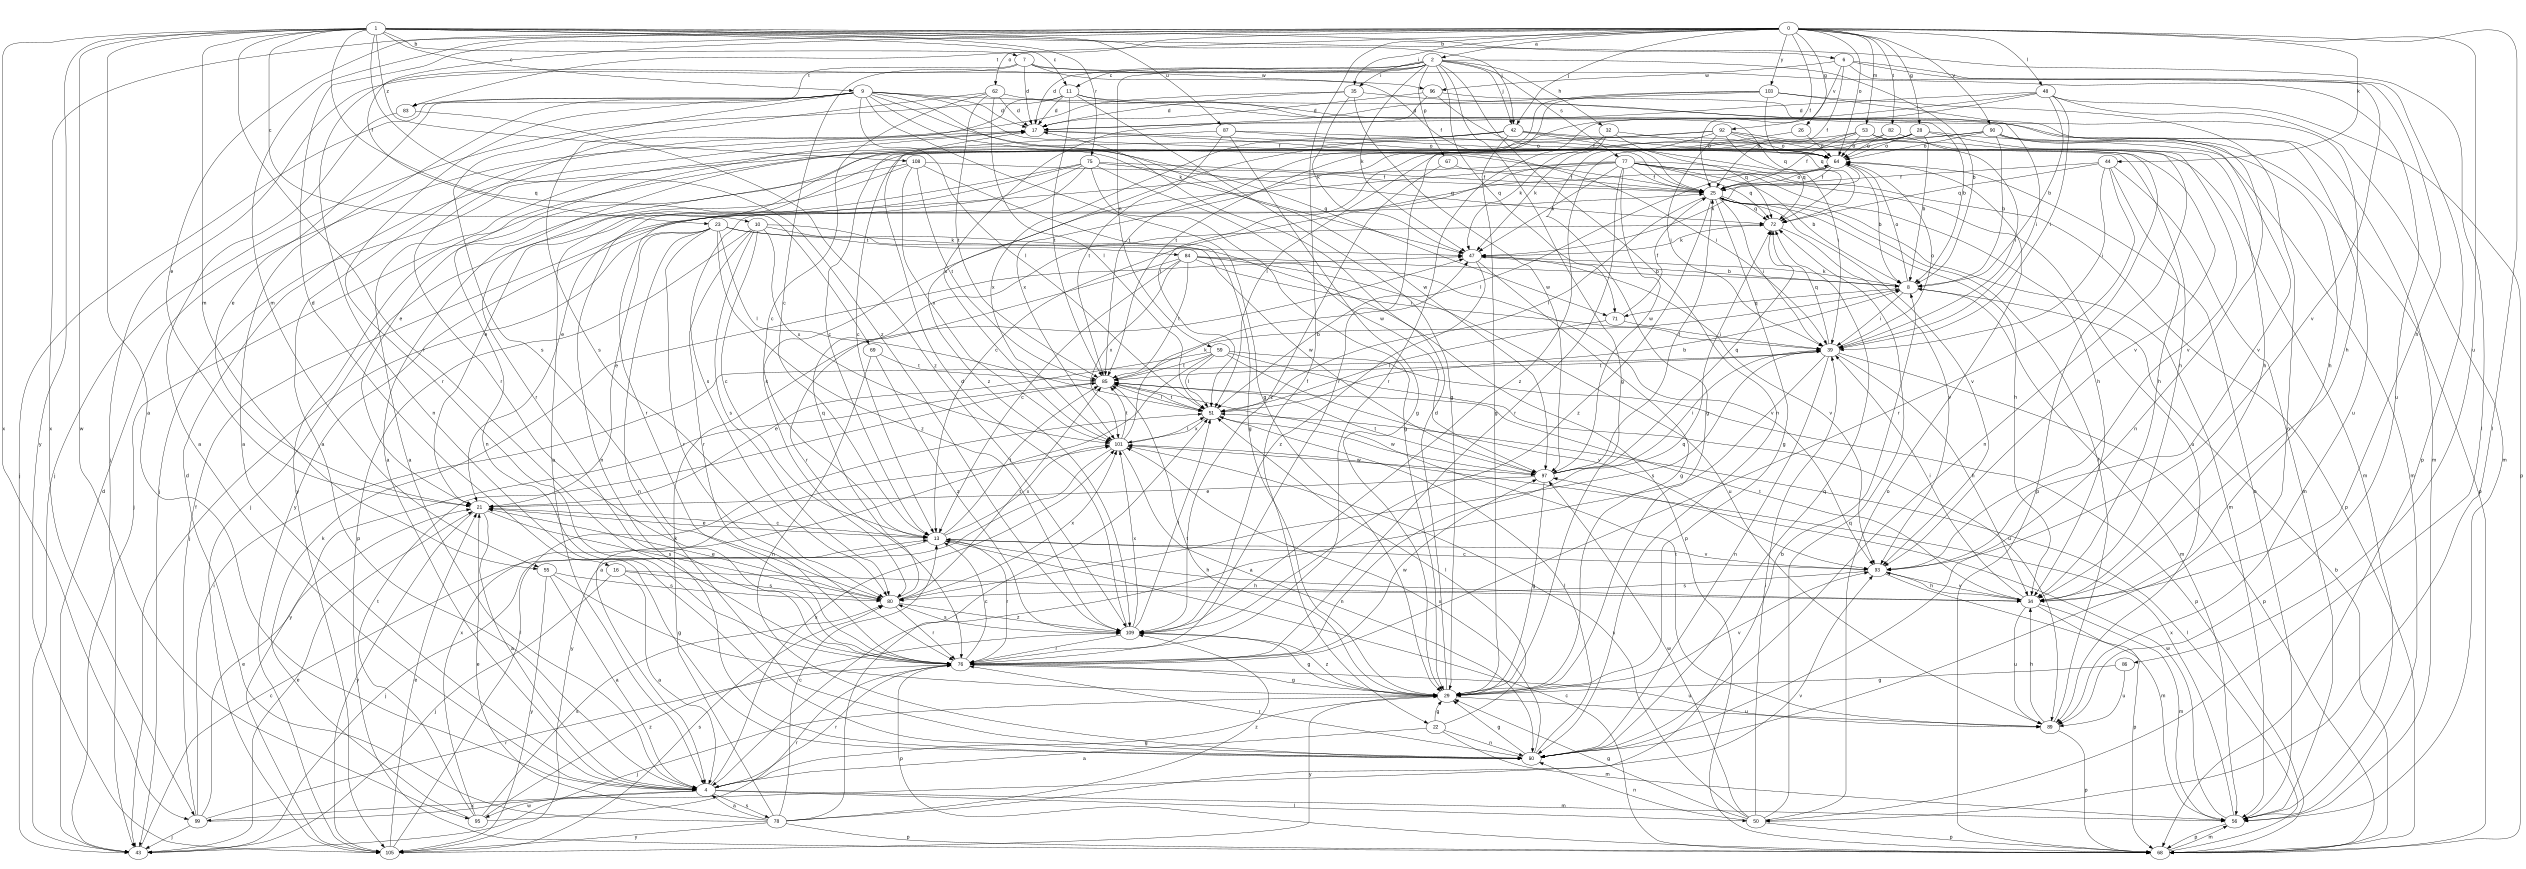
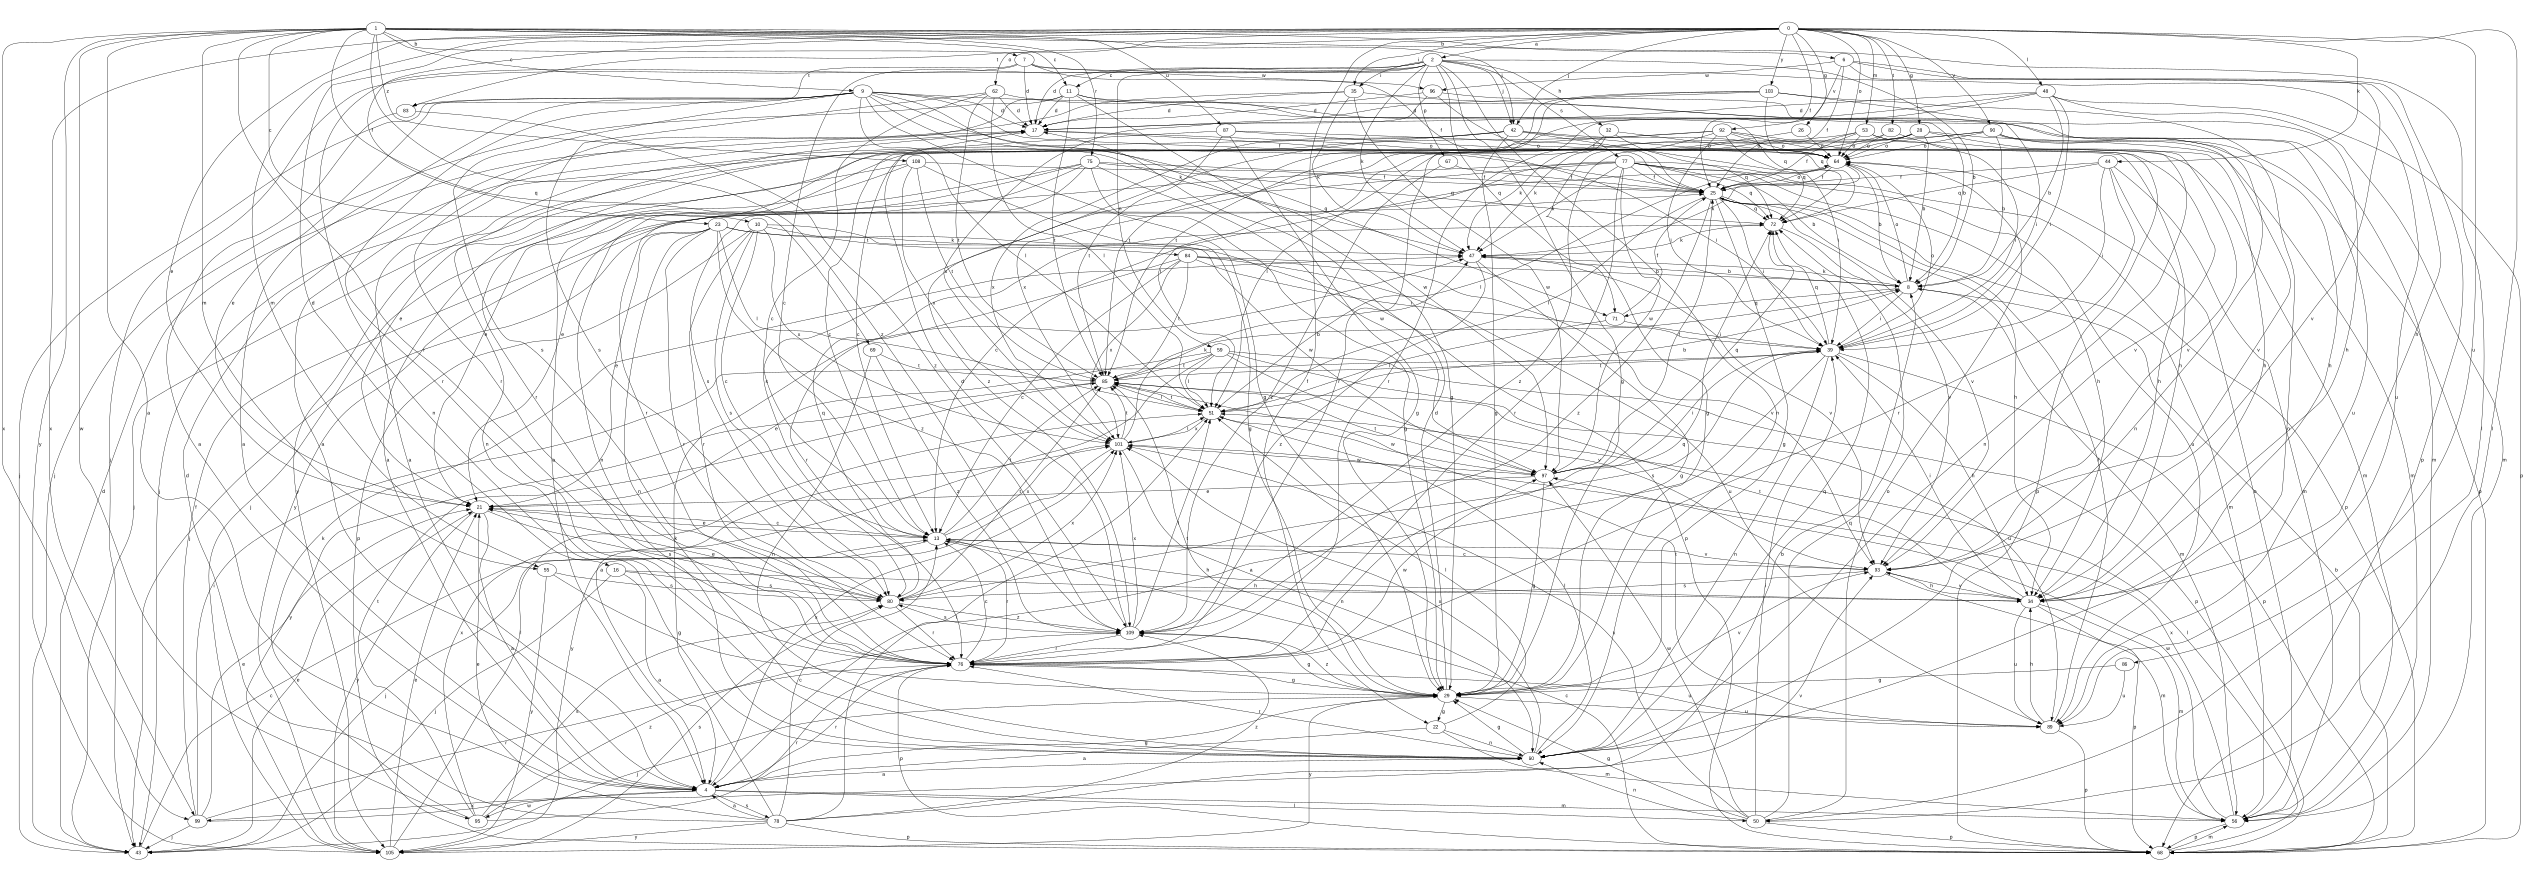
edge "55" -> "4": now "60" -> "4"
edge "22" -> "29": reversed
